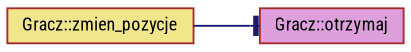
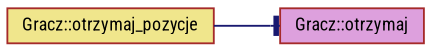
node "Gracz::zmien_pozycje": label "Gracz::zmien_pozycje" -> "Gracz::otrzymaj_pozycje"
